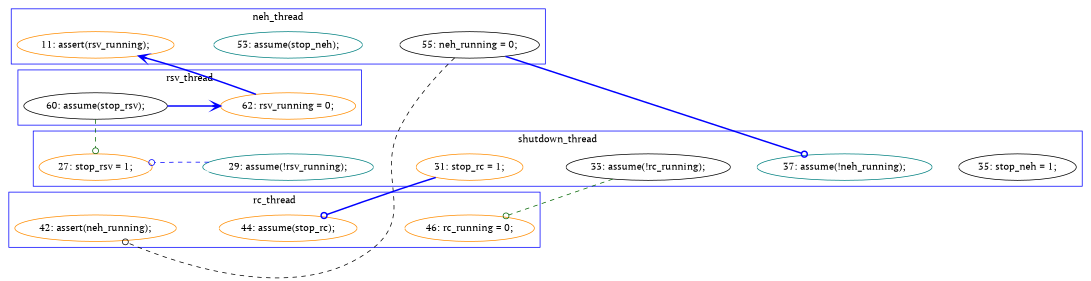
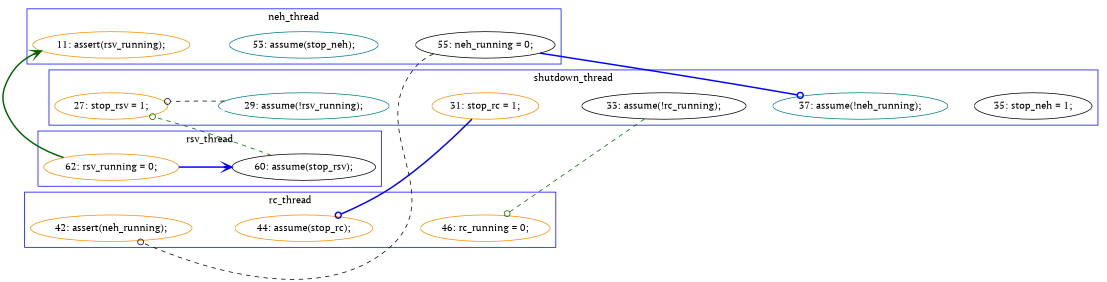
edge "62: rsv_running = 0;" -> "11: assert(rsv_running);": color blue -> darkgreen
edge "60: assume(stop_rsv);" -> "62: rsv_running = 0;": reversed
edge "29: assume(!rsv_running);" -> "27: stop_rsv = 1;": color blue -> black
